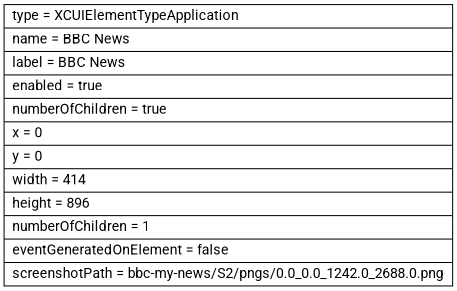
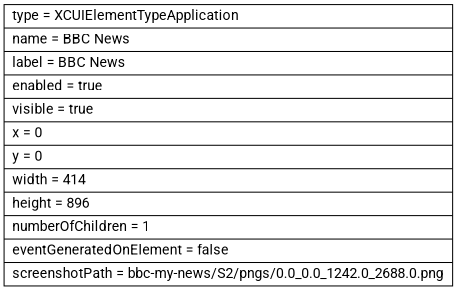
node "type = XCUIElementTypeApplication": text "numberOfChildren = true" -> "visible = true"
